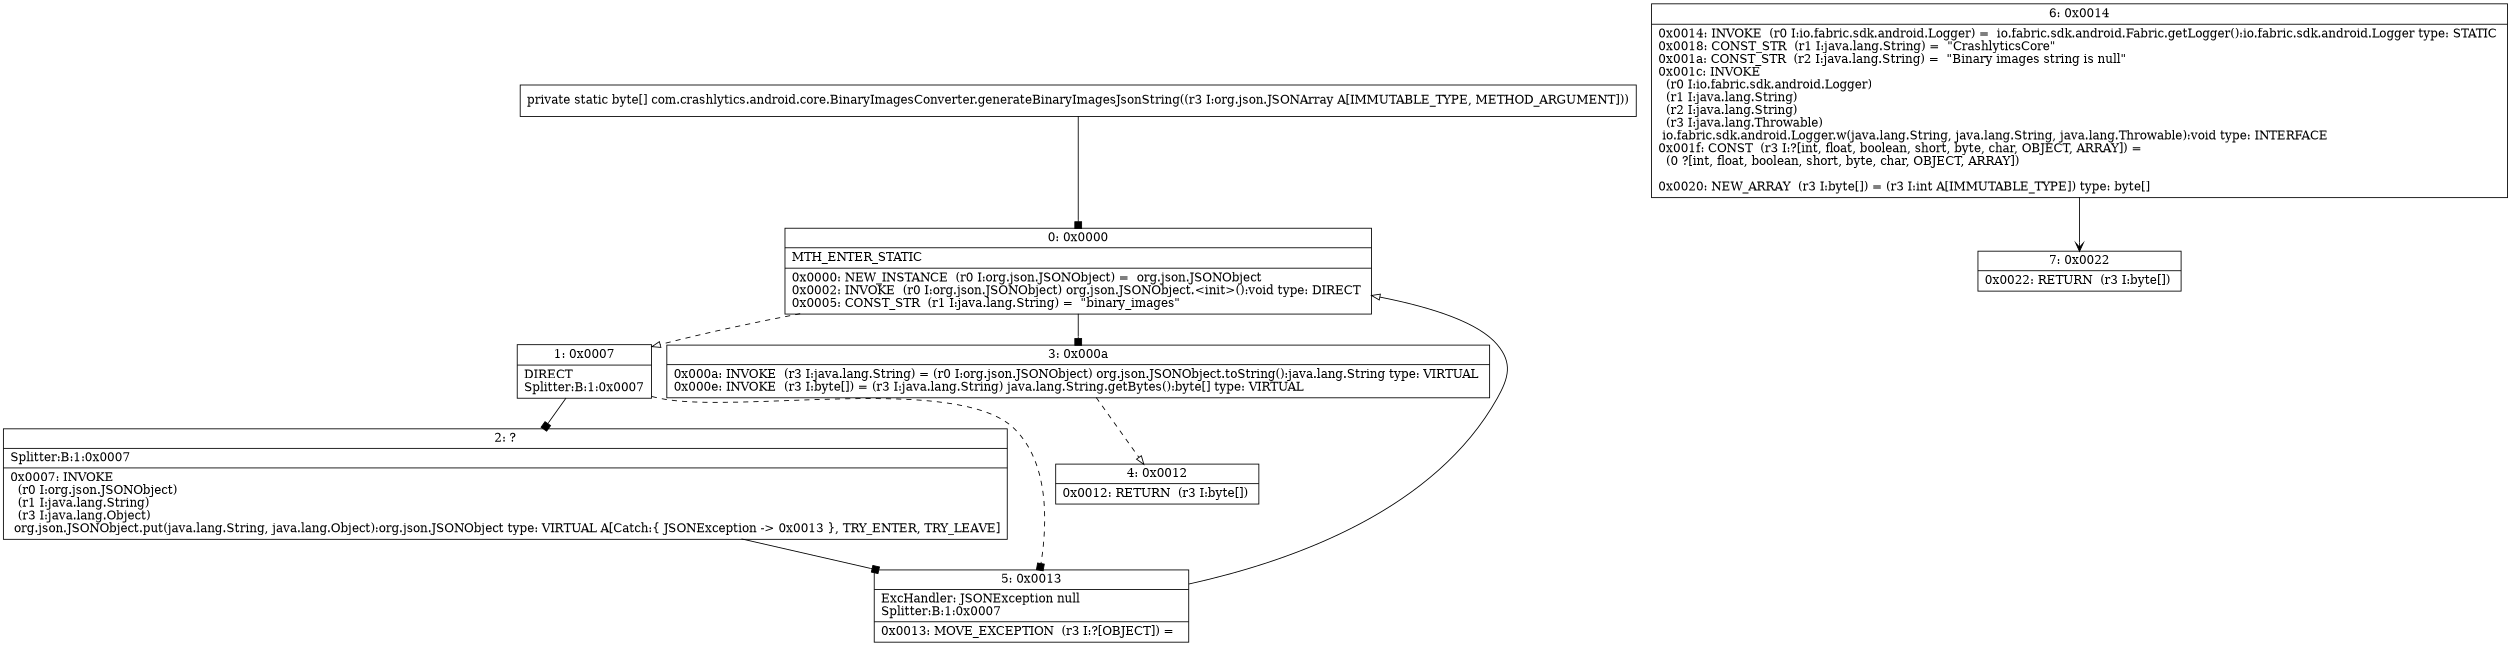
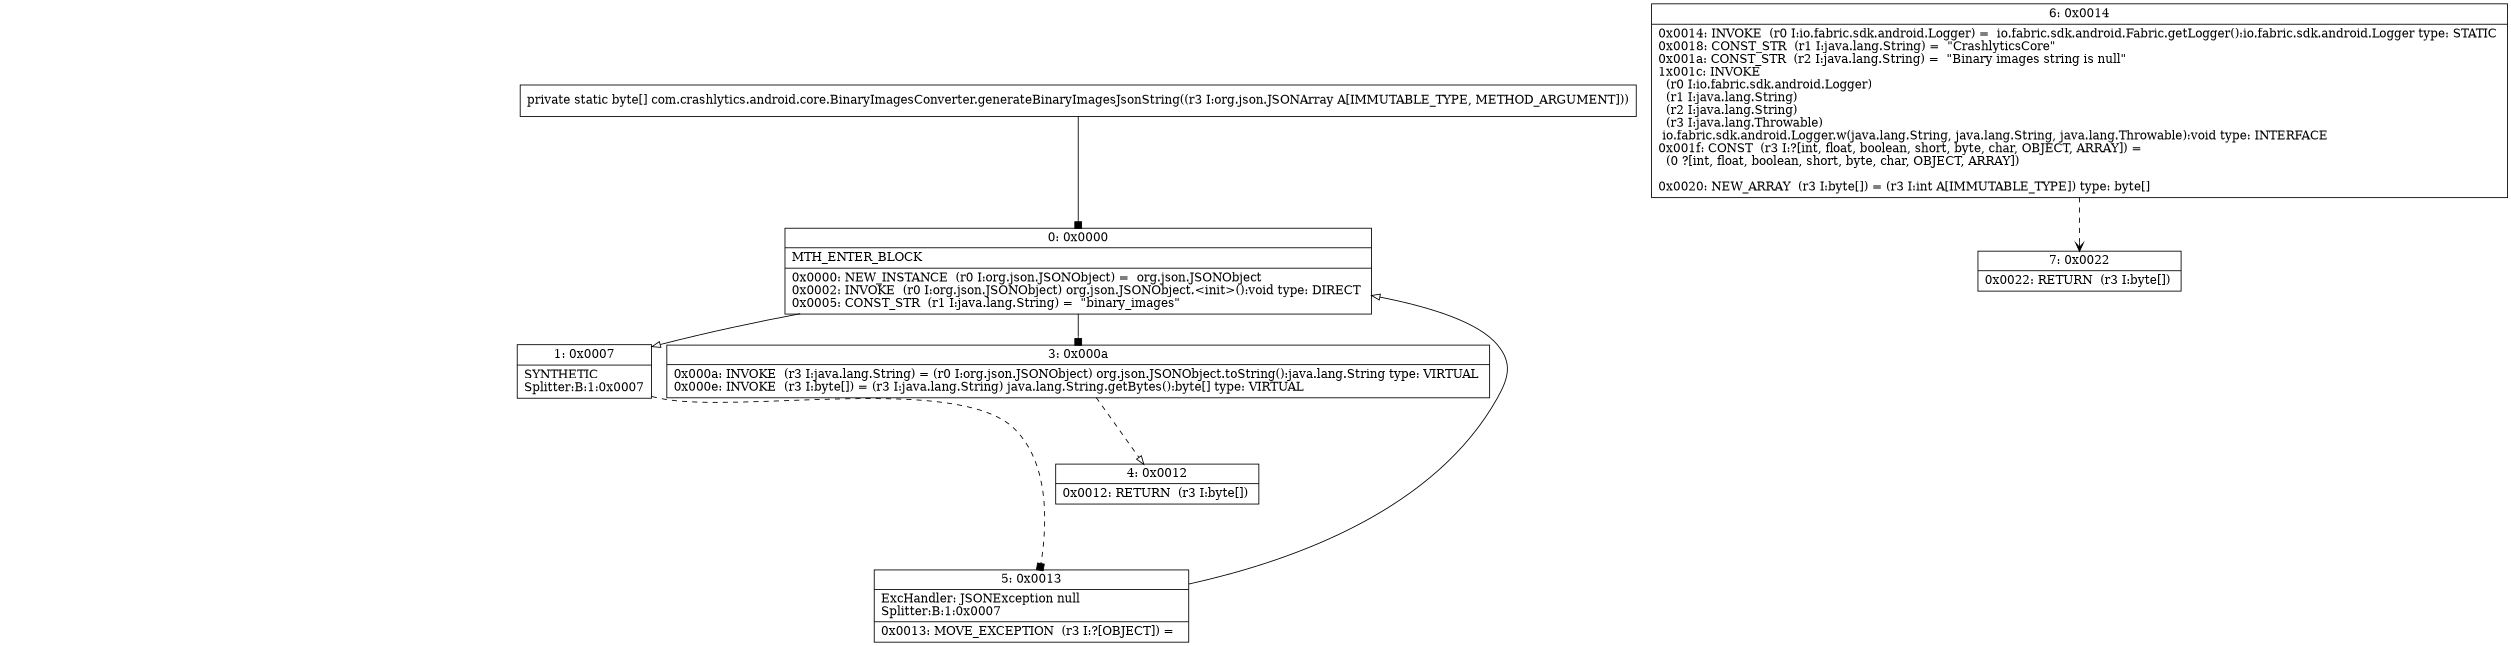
node "6: 0x0014": text "0x001c: INVOKE" -> "1x001c: INVOKE"
edge "6: 0x0014" -> "7: 0x0022": style solid -> dashed
node "0: 0x0000": text "MTH_ENTER_STATIC" -> "MTH_ENTER_BLOCK"
edge "0: 0x0000" -> "1: 0x0007": style dashed -> solid
node "1: 0x0007": text "DIRECT" -> "SYNTHETIC"
node "2: ?": removed
